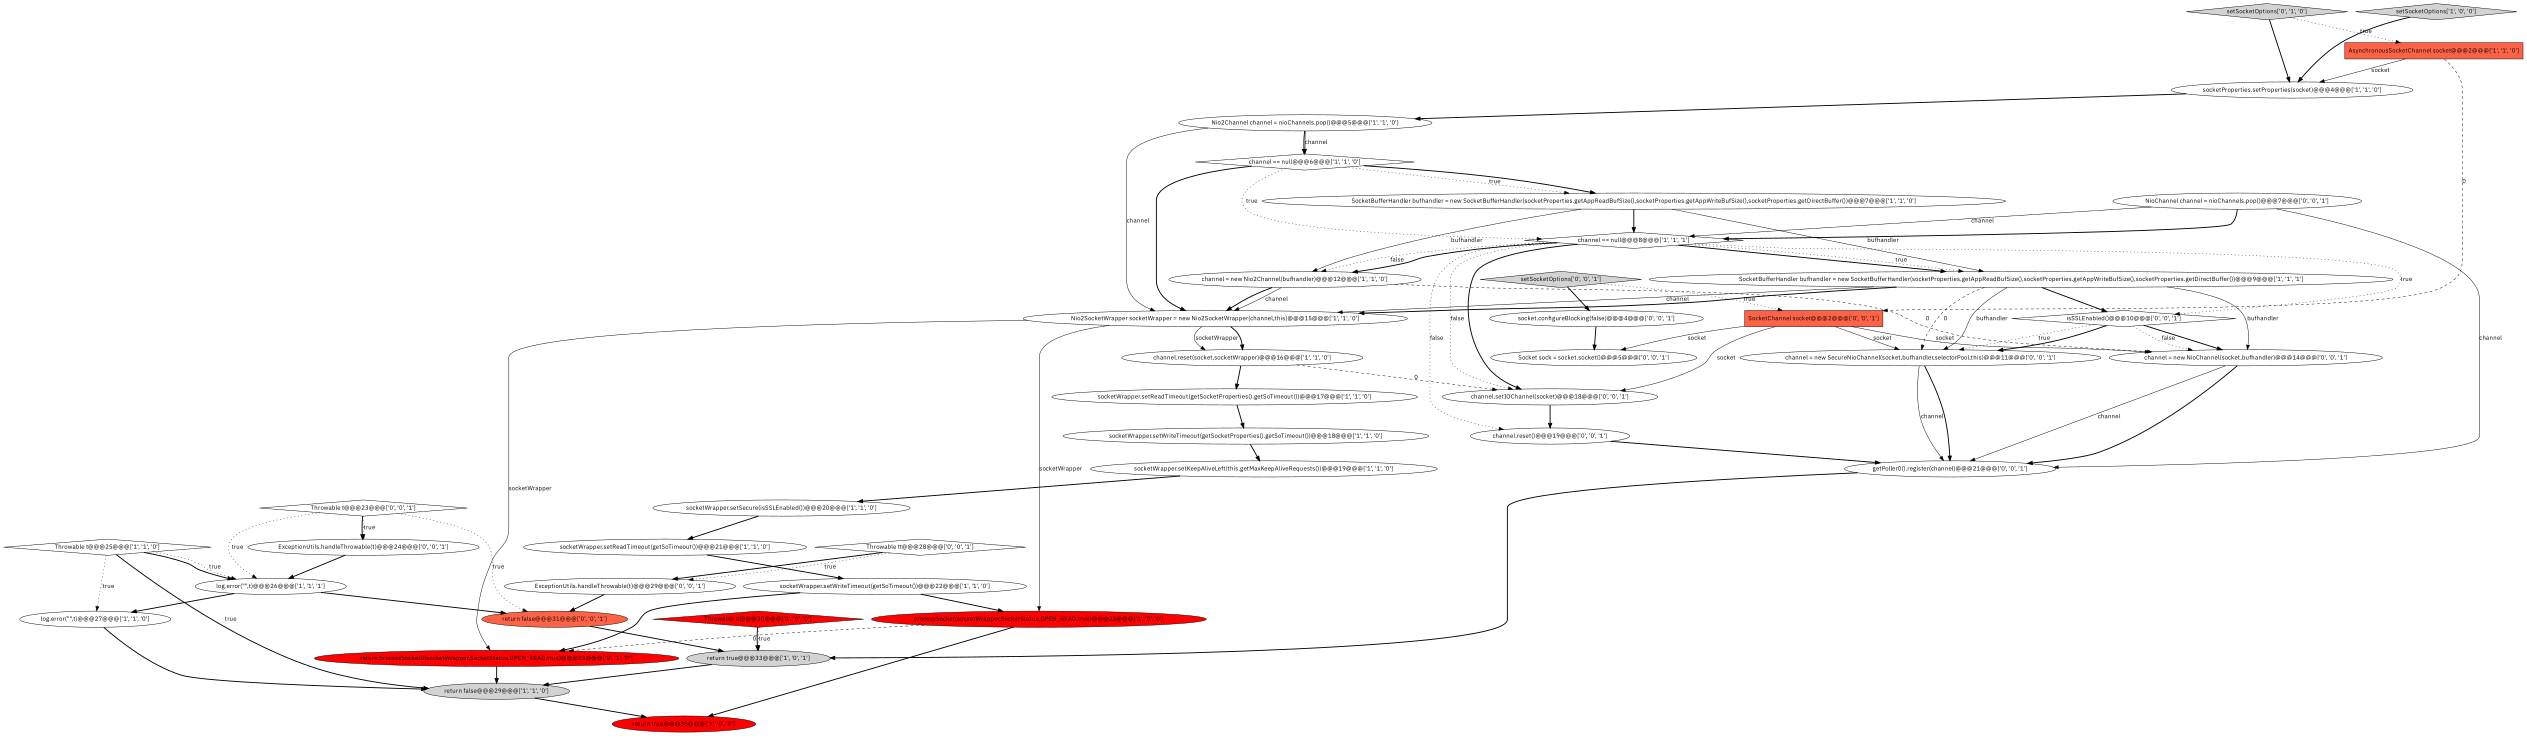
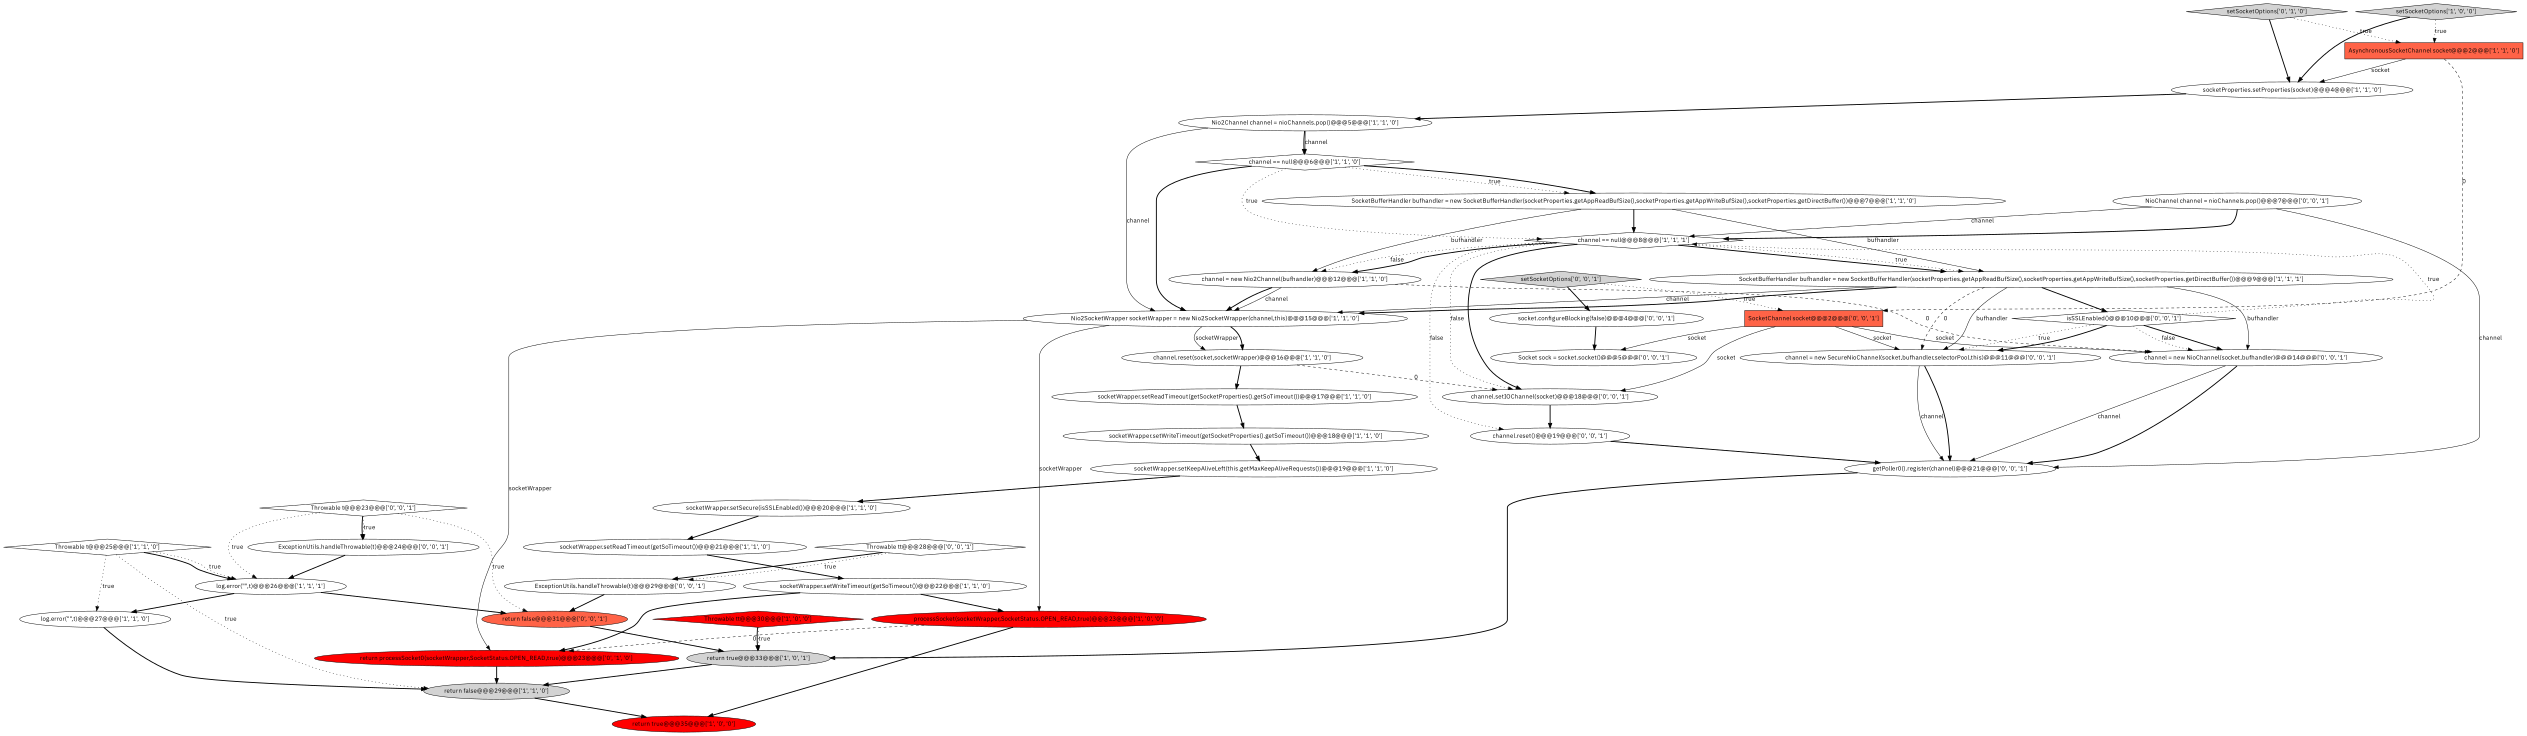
edge "setSocketOptions['1', '0', '0']" -> "AsynchronousSocketChannel socket@@@2@@@['1', '1', '0']": added, label "true"
edge "channel == null@@@8@@@['1', '1', '1']" -> "isSSLEnabled()@@@10@@@['0', '0', '1']": reversed
edge "Throwable t@@@25@@@['1', '1', '0']" -> "return false@@@29@@@['1', '1', '0']": style bold -> dotted
